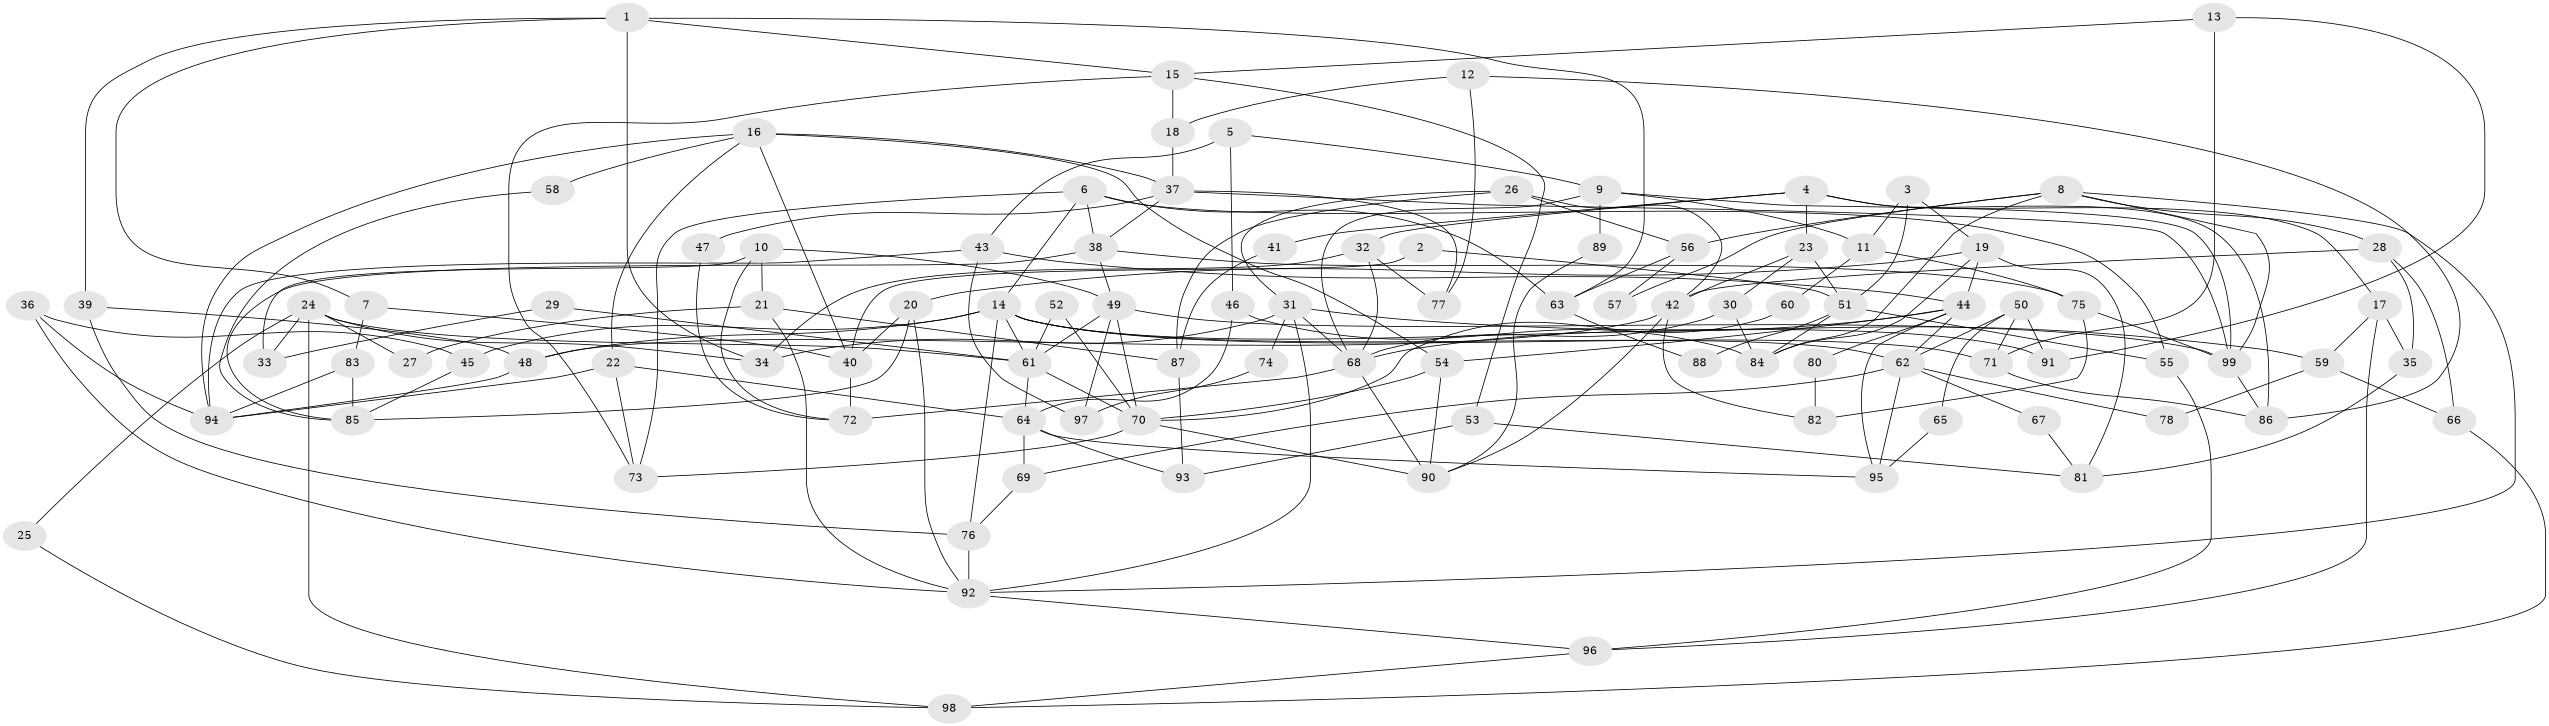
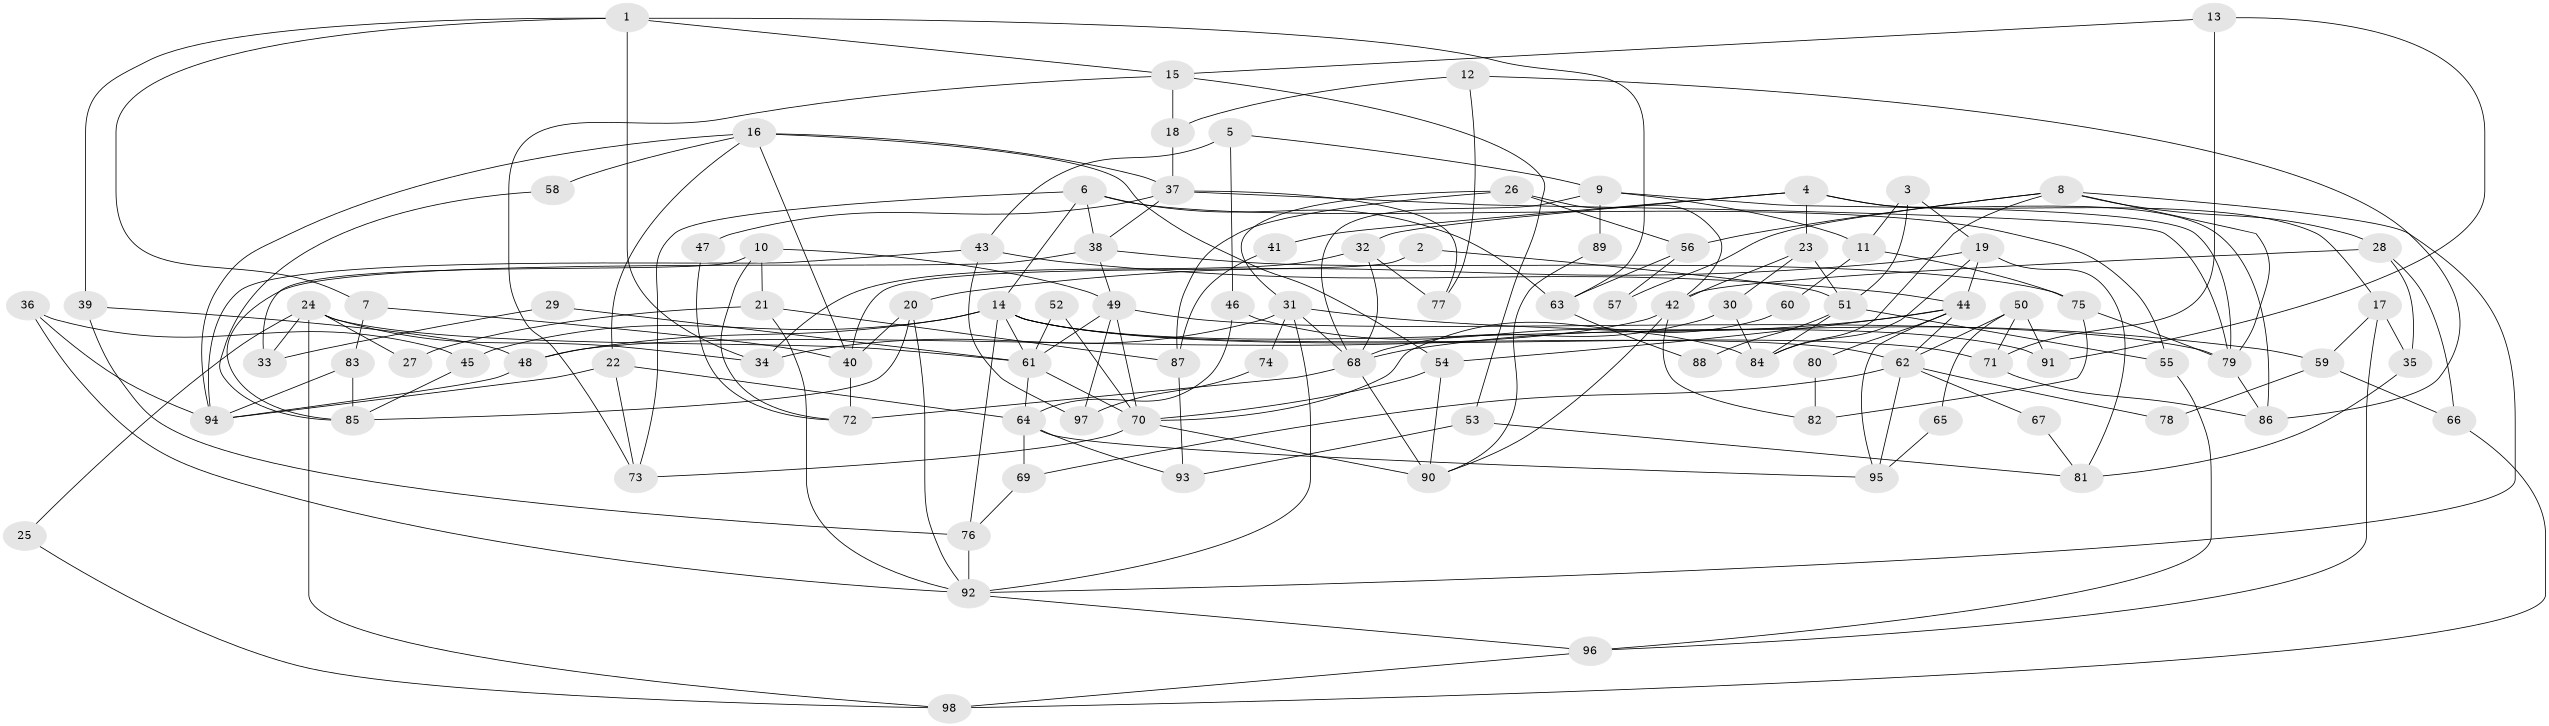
node "99": label "99" -> "79"
